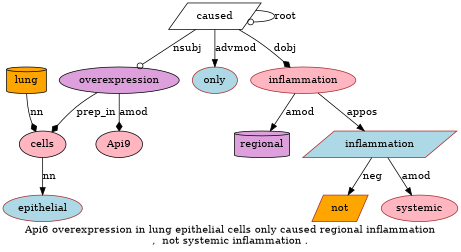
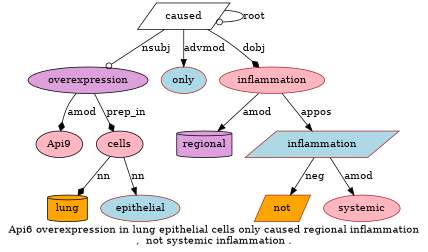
edge "lung" -> "cells": reversed
